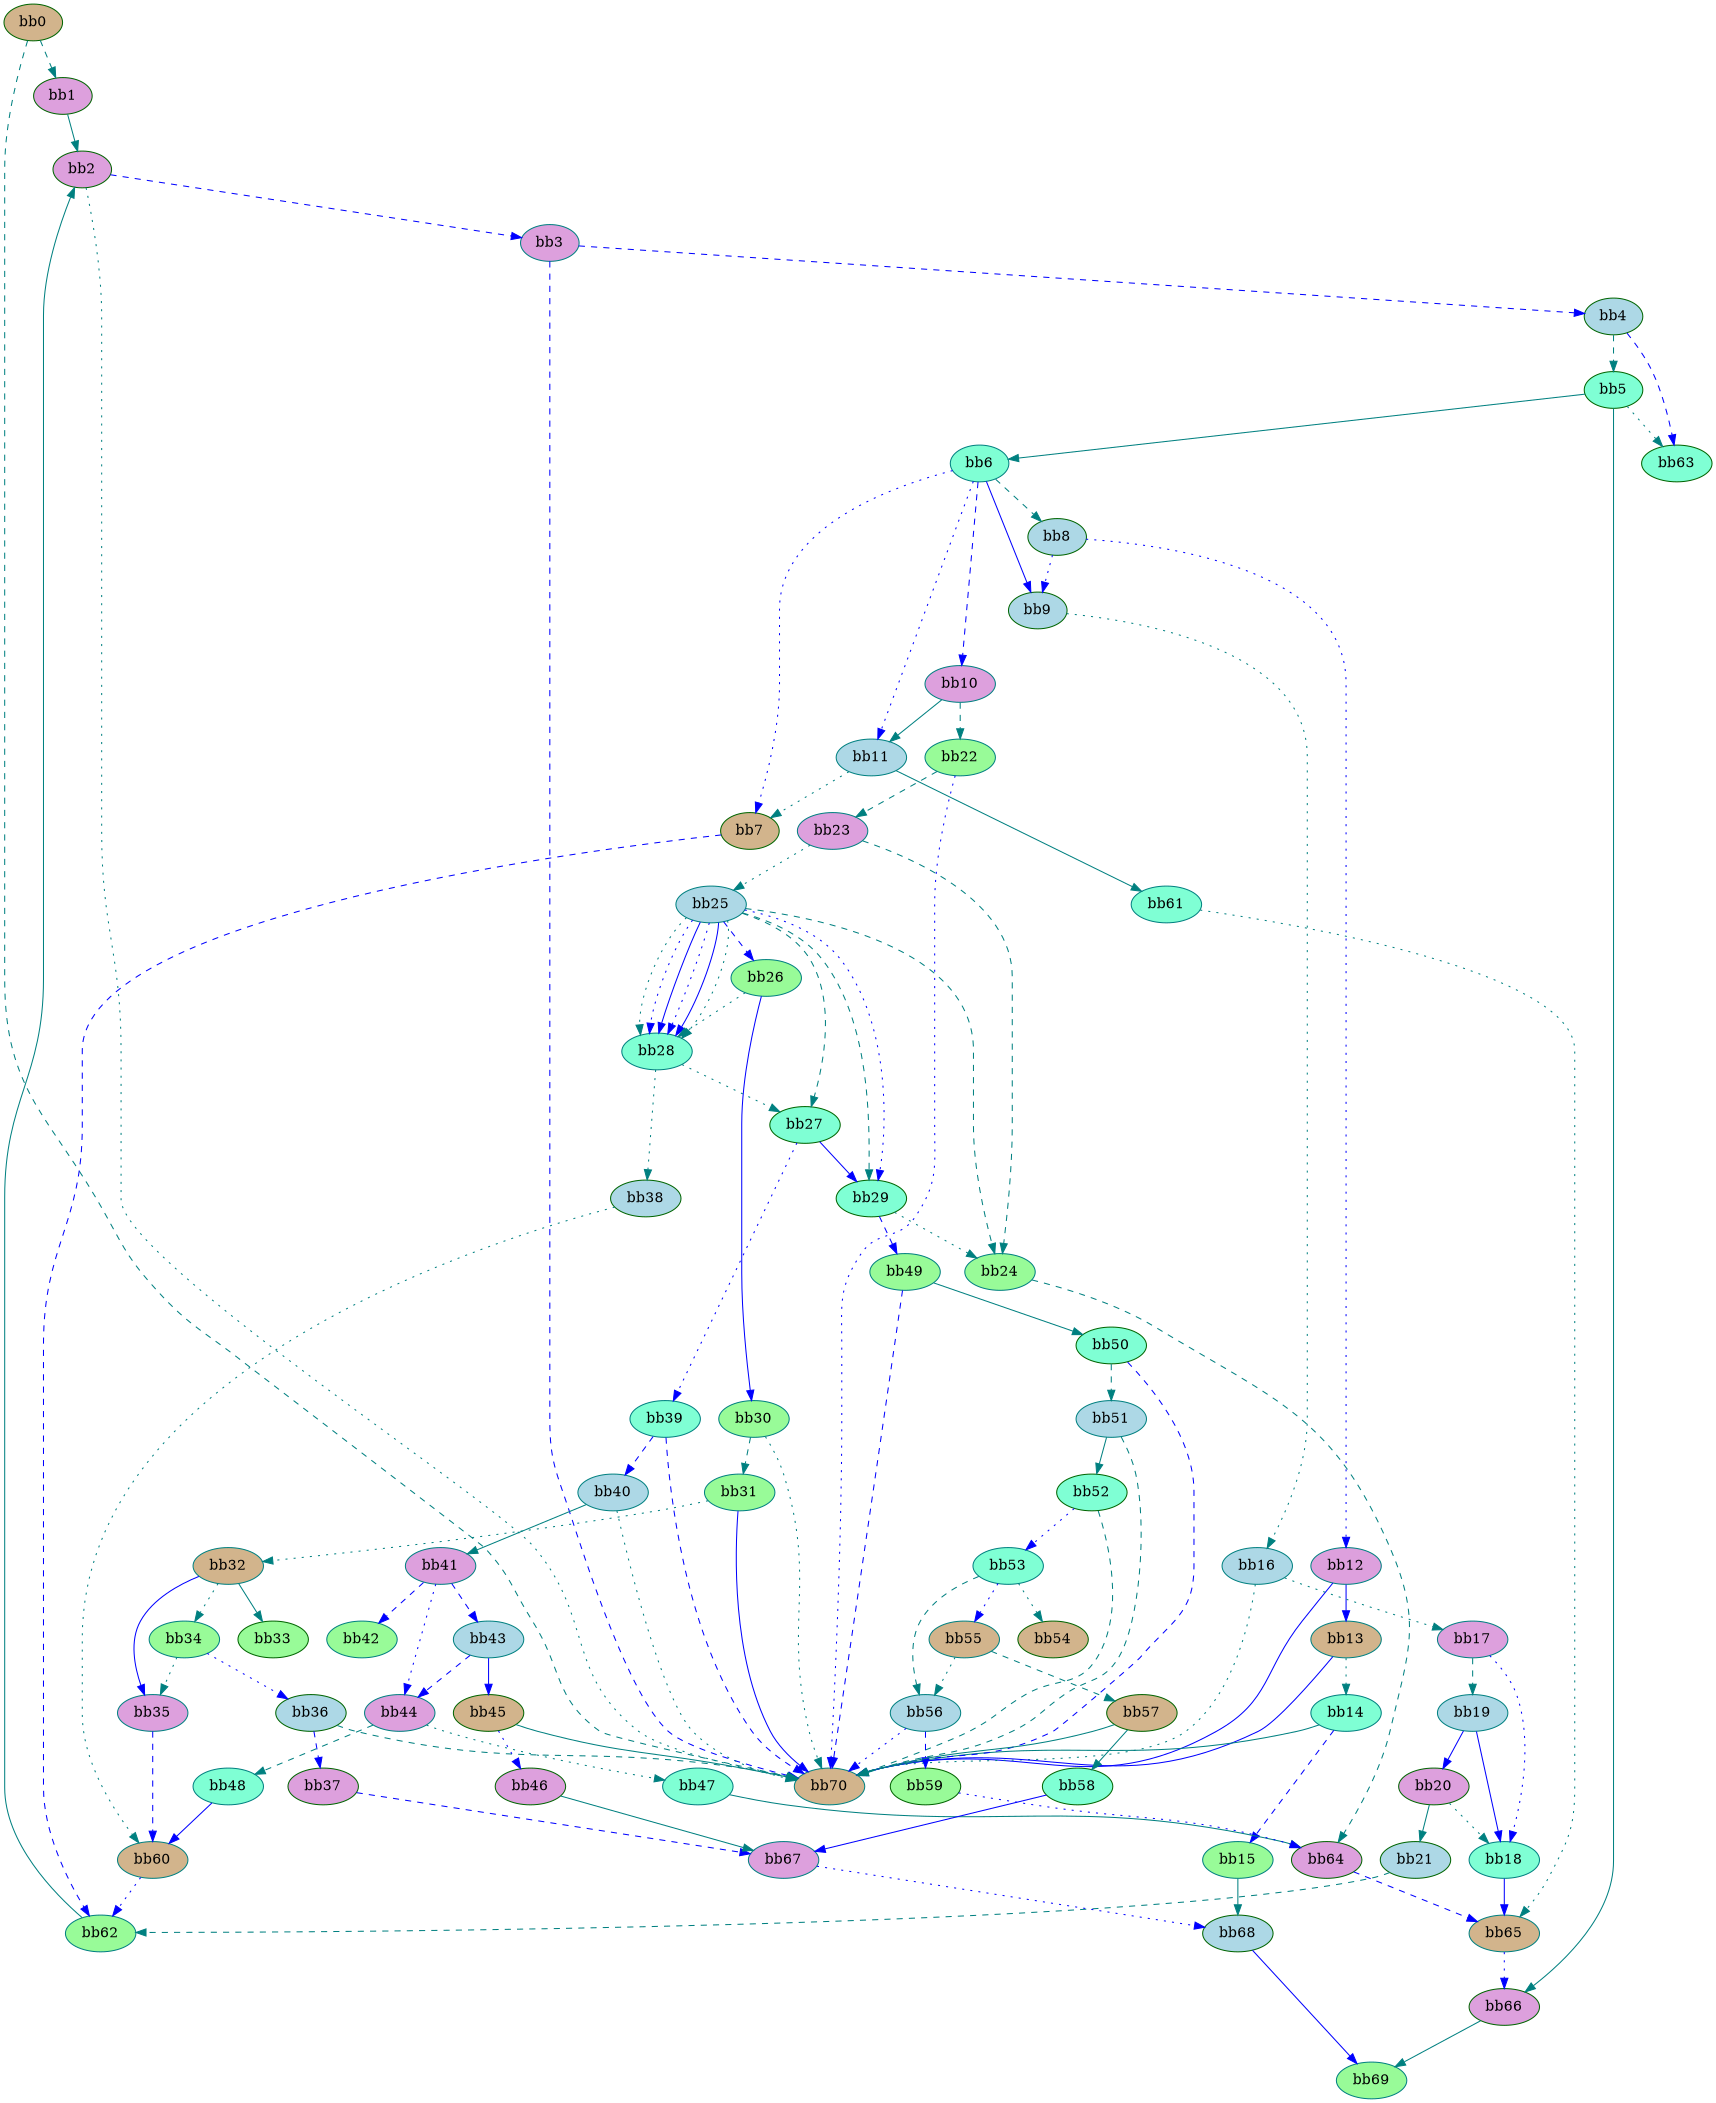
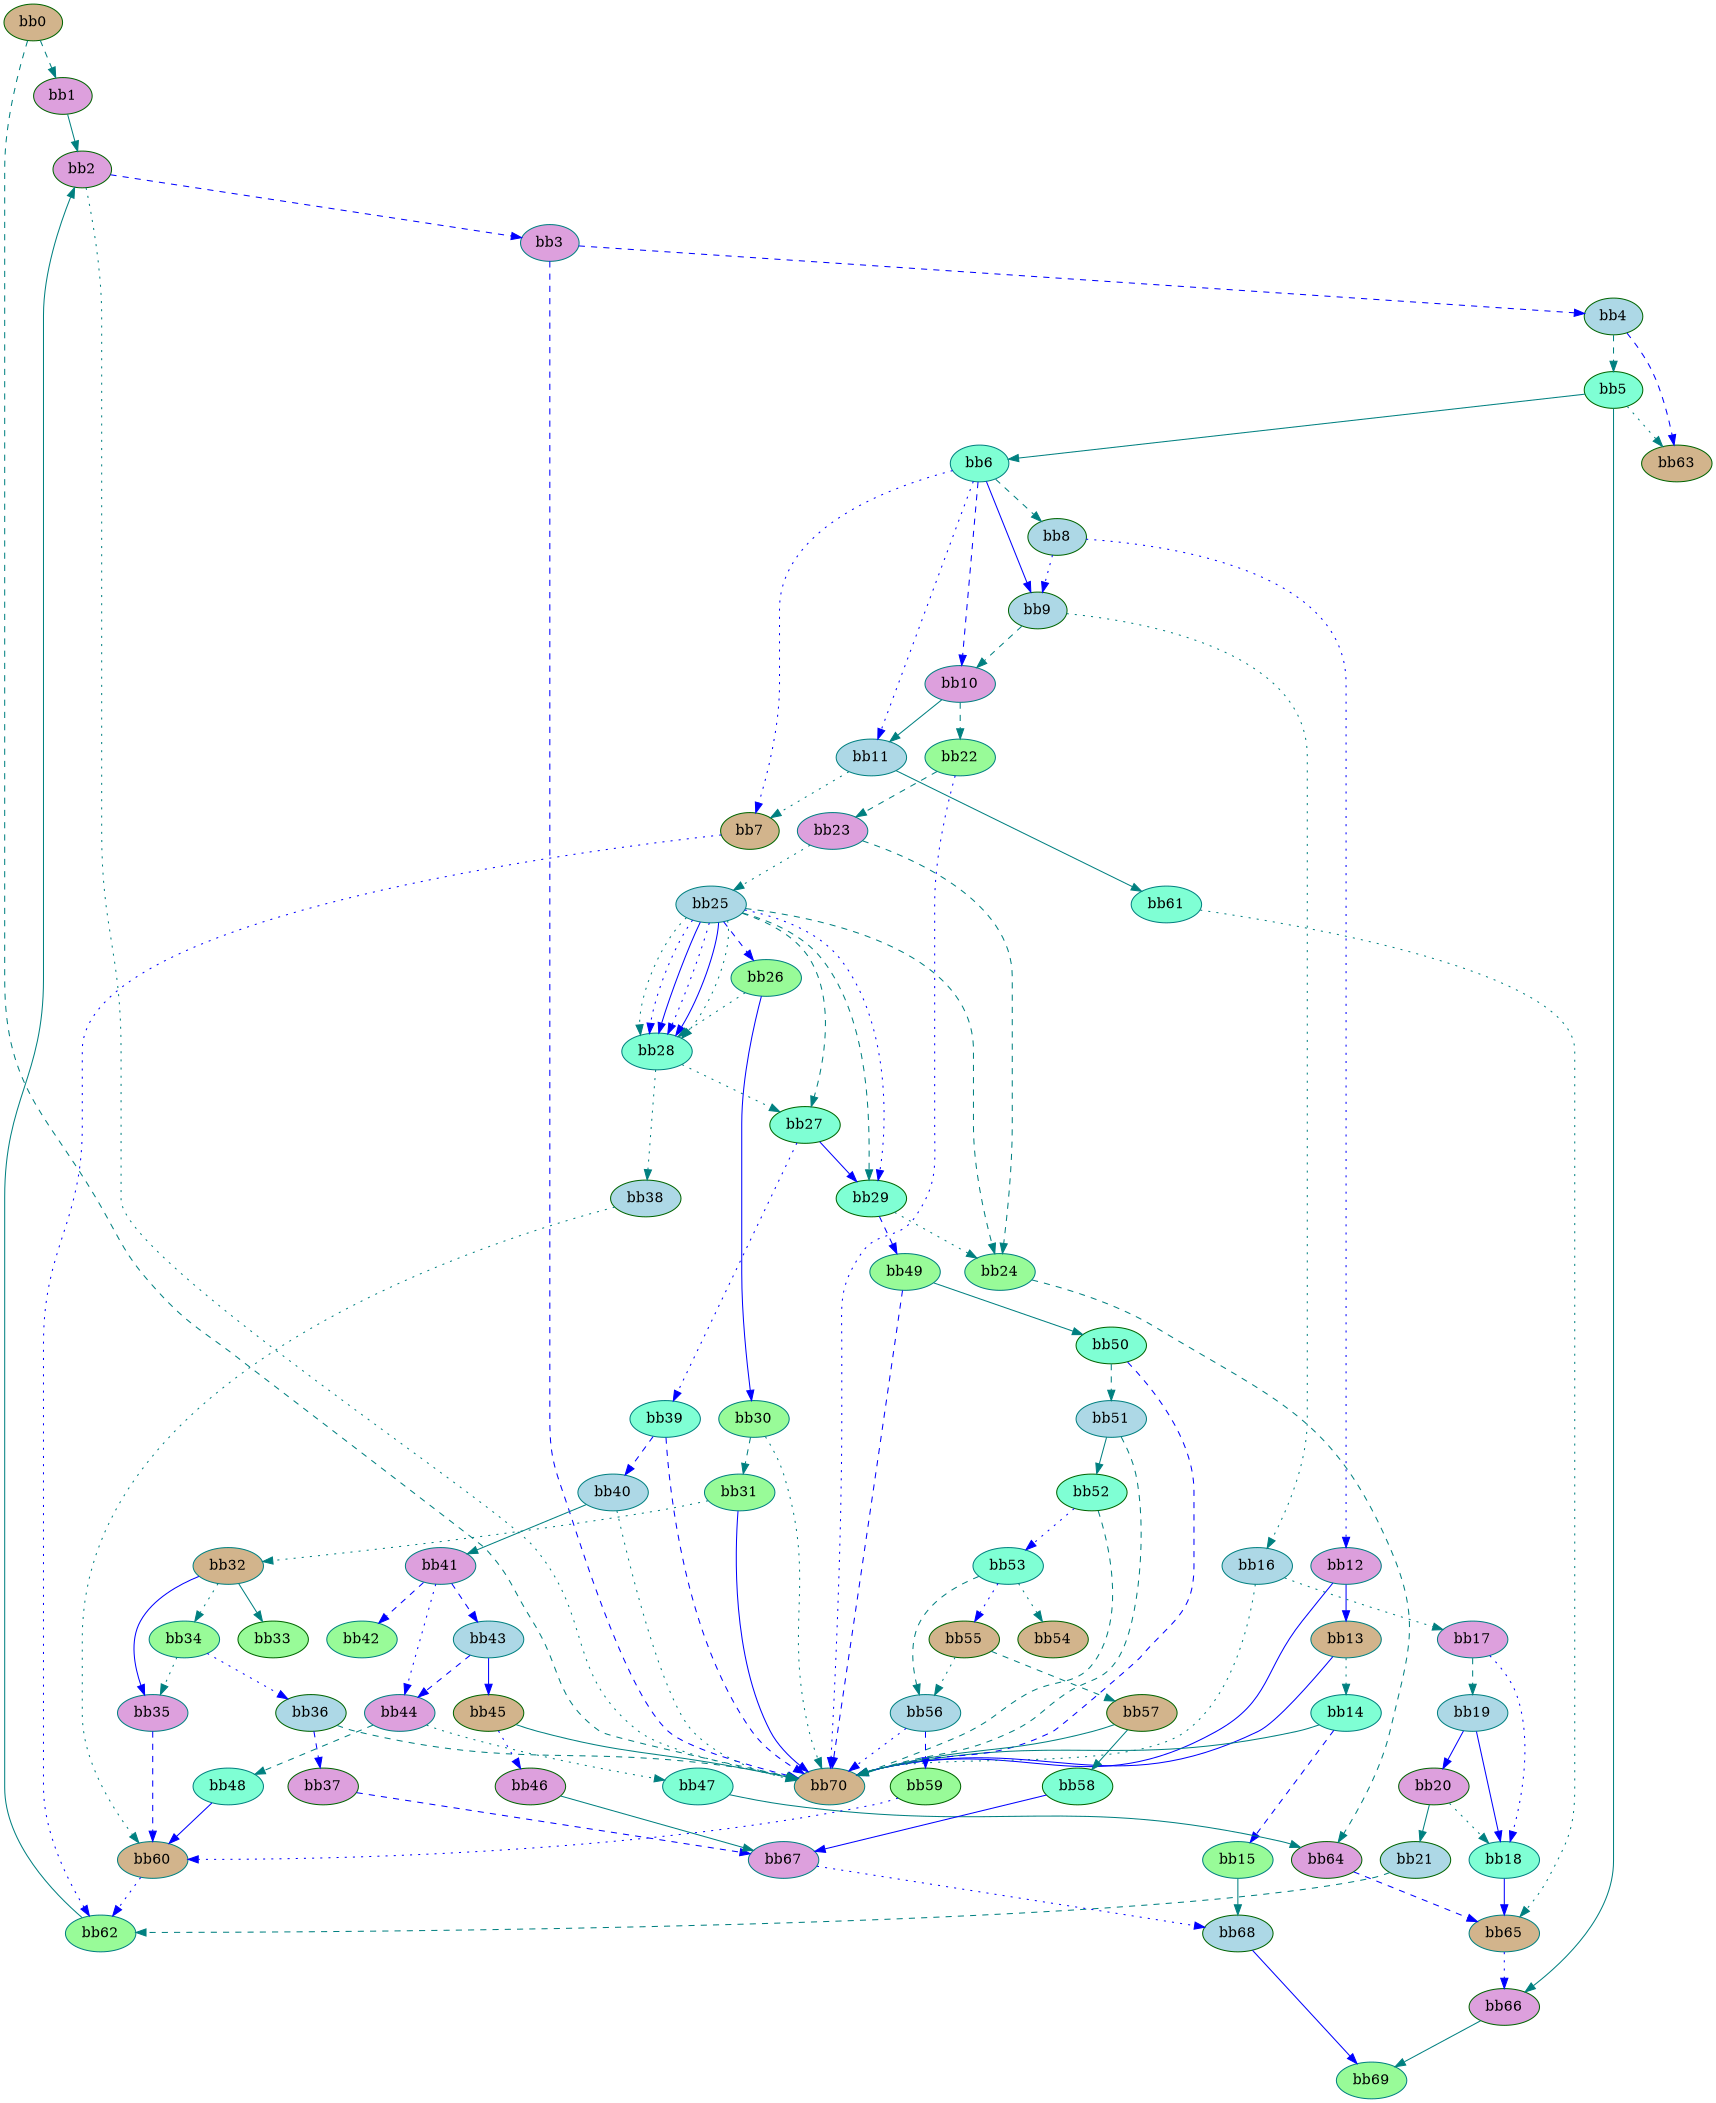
node "bb63": fillcolor aquamarine -> tan
edge "bb9" -> "bb10": added
edge "bb7" -> "bb62": style dashed -> dotted
node "bb55": color teal -> darkgreen
edge "bb59" -> "bb64": now "bb59" -> "bb60"
